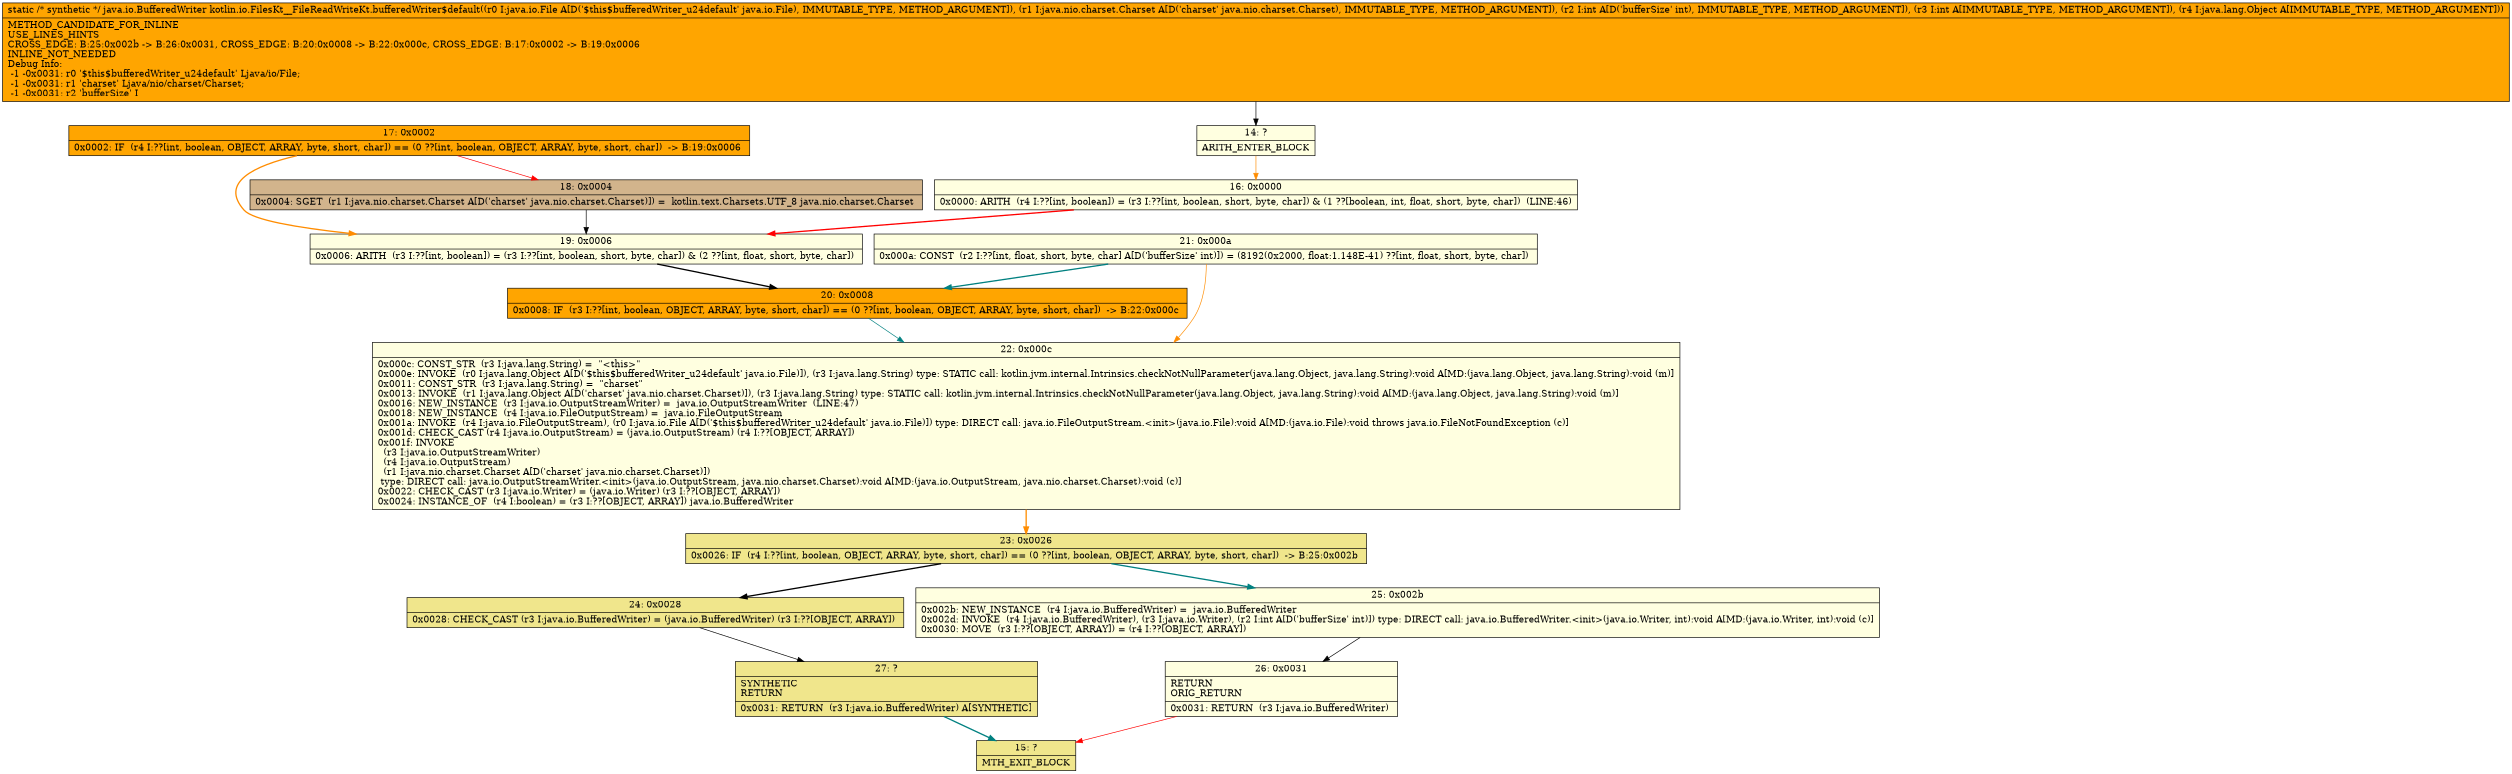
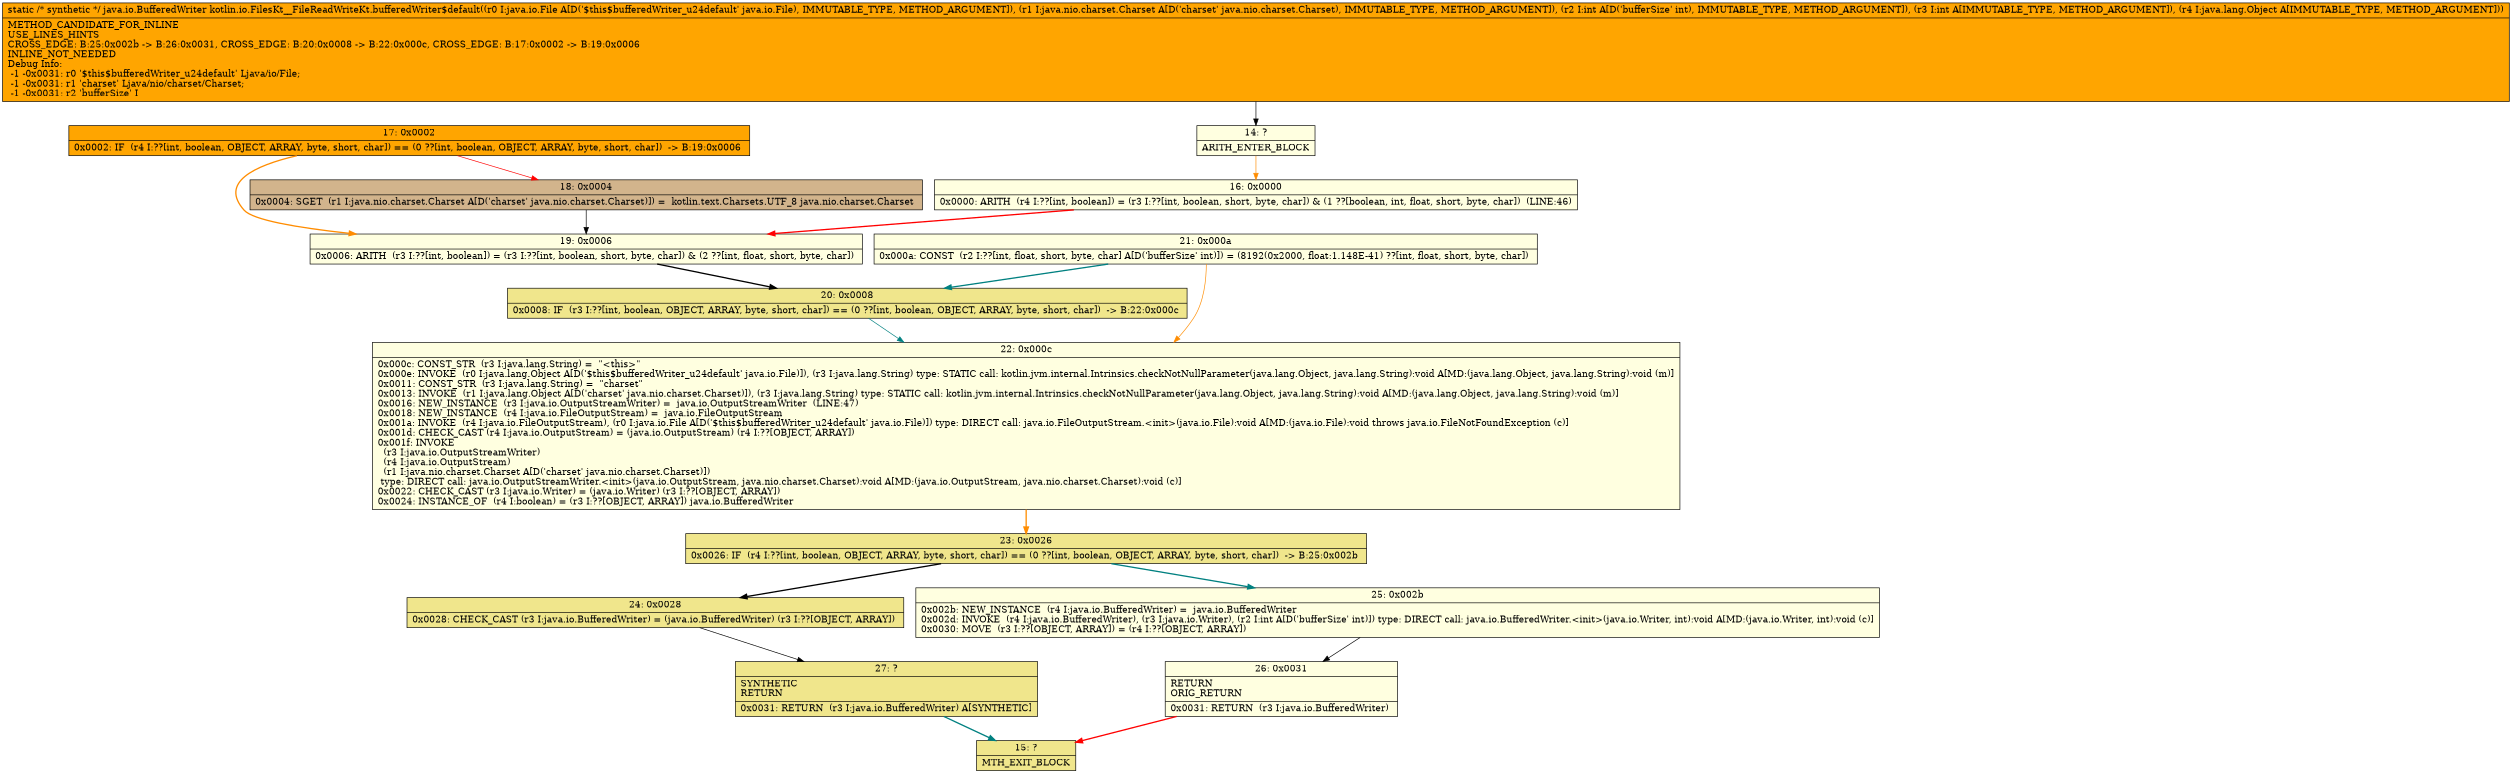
node "20: 0x0008": fillcolor orange -> khaki
edge "26: 0x0031" -> "15: ?": style solid -> bold
